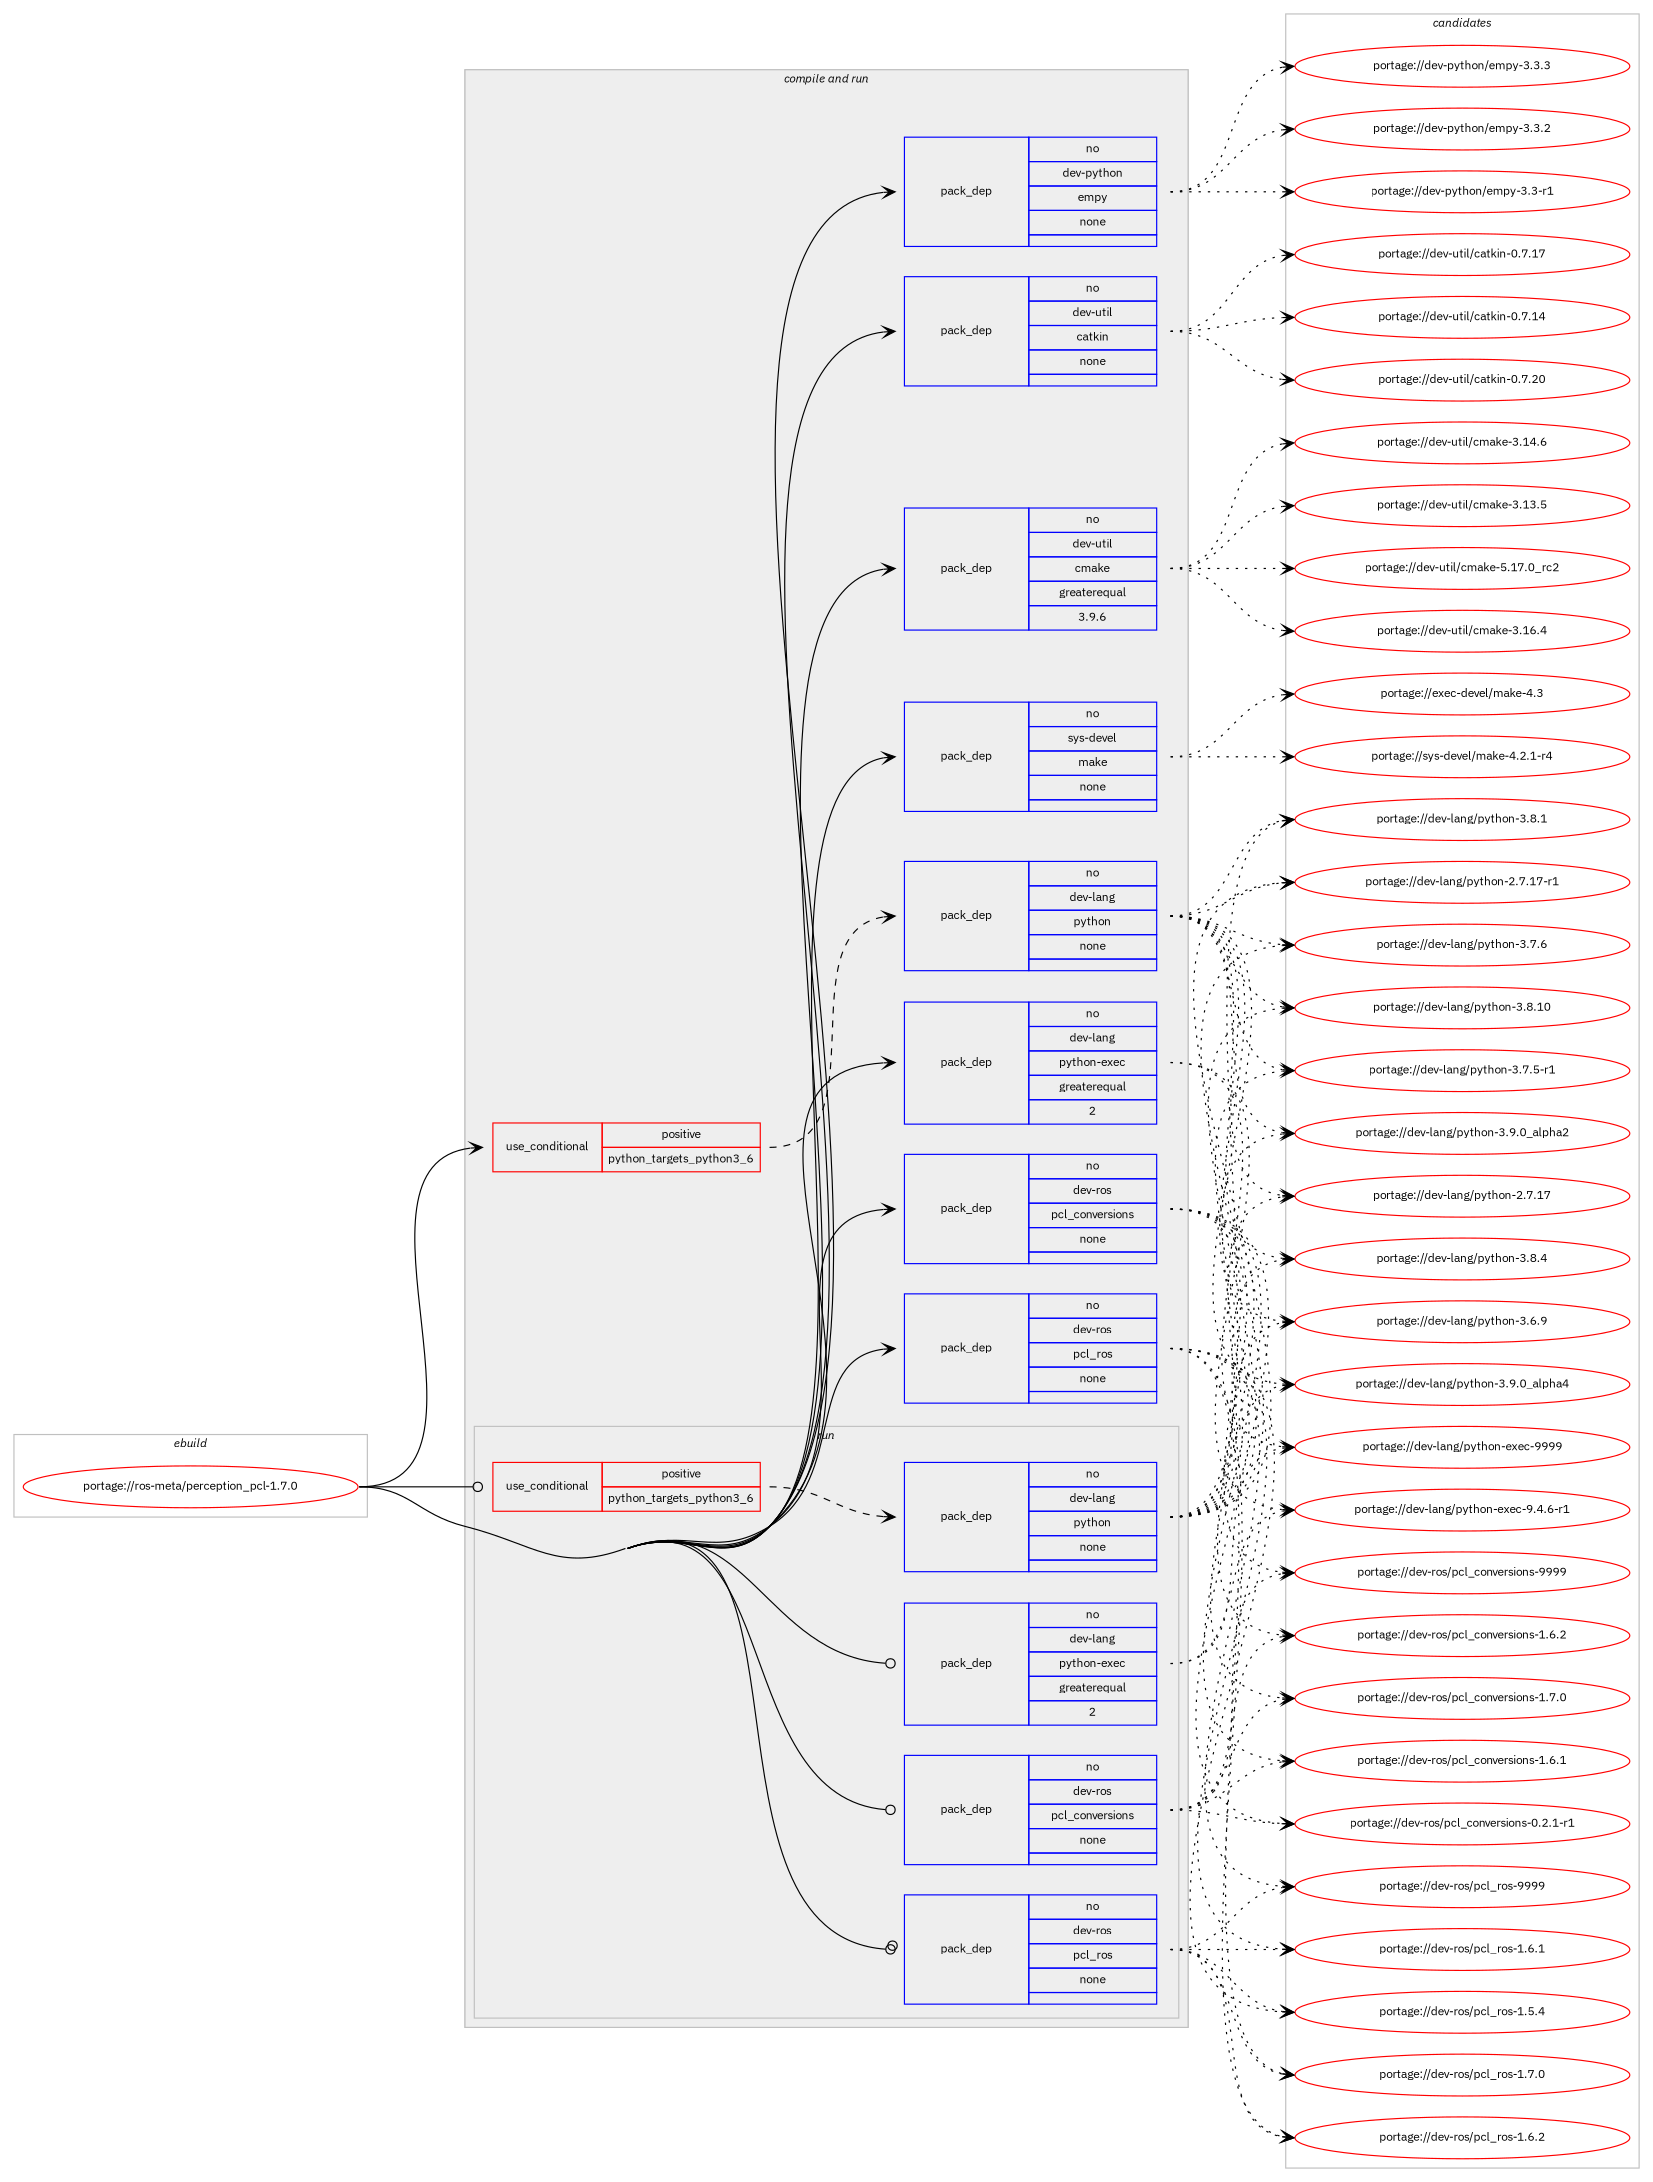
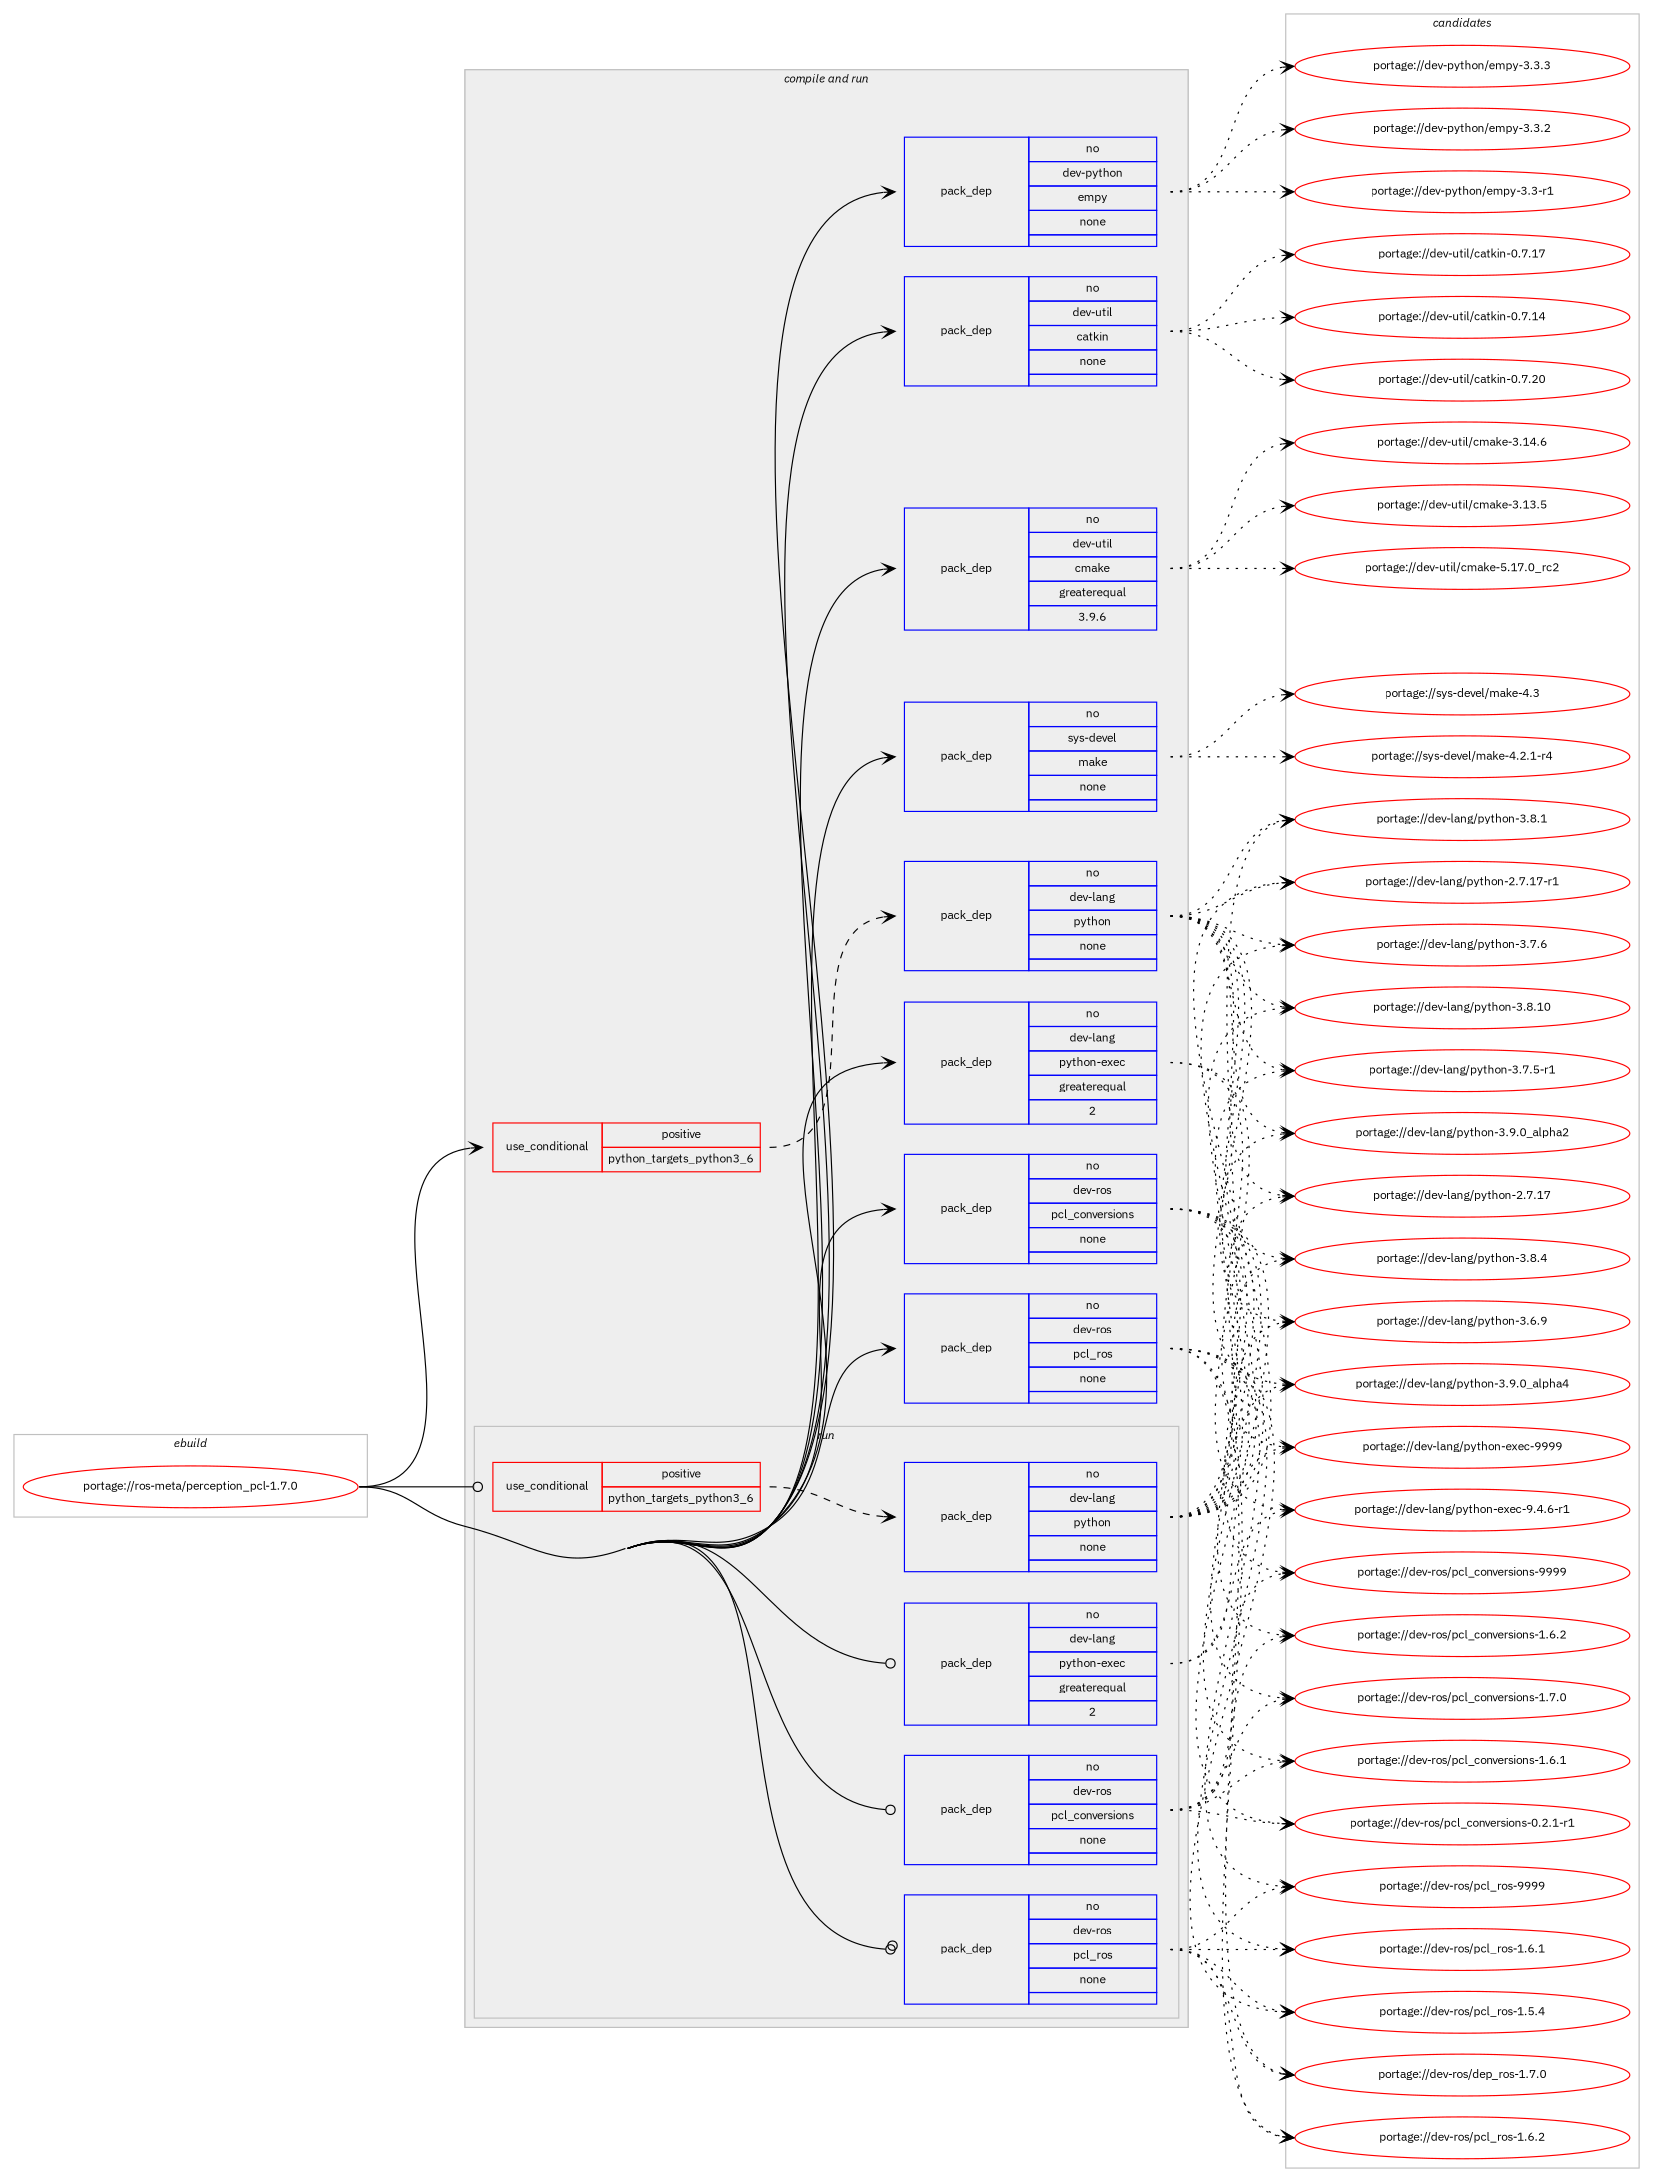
node "portage://dev-util/cmake-3.16.4": removed
node "portage://exec-devel/make-4.3": label "portage://exec-devel/make-4.3" -> "portage://sys-devel/make-4.3"
node "portage://dev-ros/pcl_ros-1.7.0": label "portage://dev-ros/pcl_ros-1.7.0" -> "portage://dev-ros/dep_ros-1.7.0"
